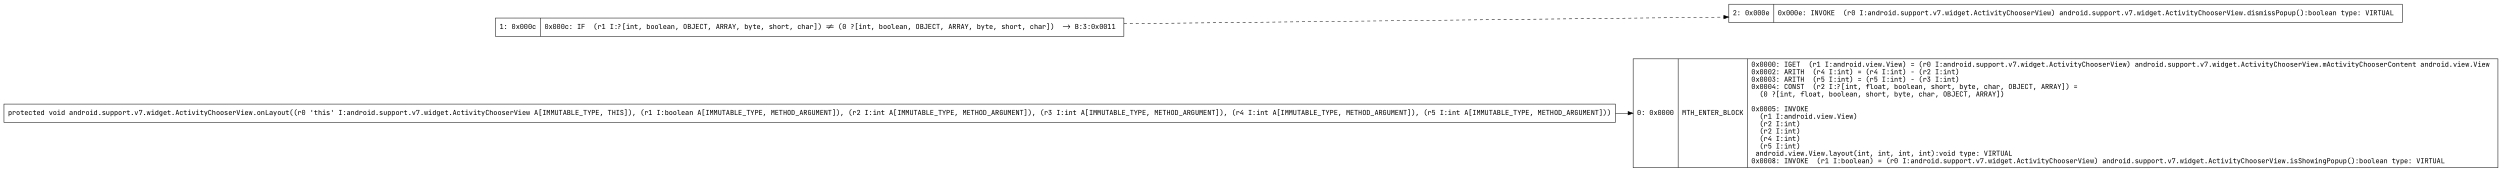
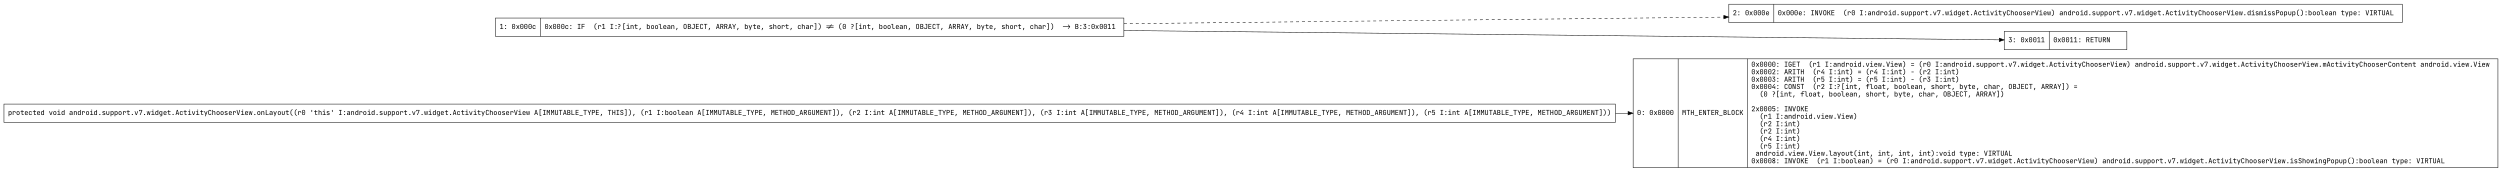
node "3: 0x0011": added
node "0: 0x0000": text "0x0005: INVOKE" -> "2x0005: INVOKE"
